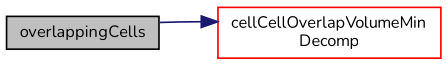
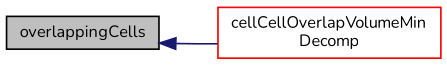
edge "overlappingCells" -> "cellCellOverlapVolumeMin Decomp": reversed
